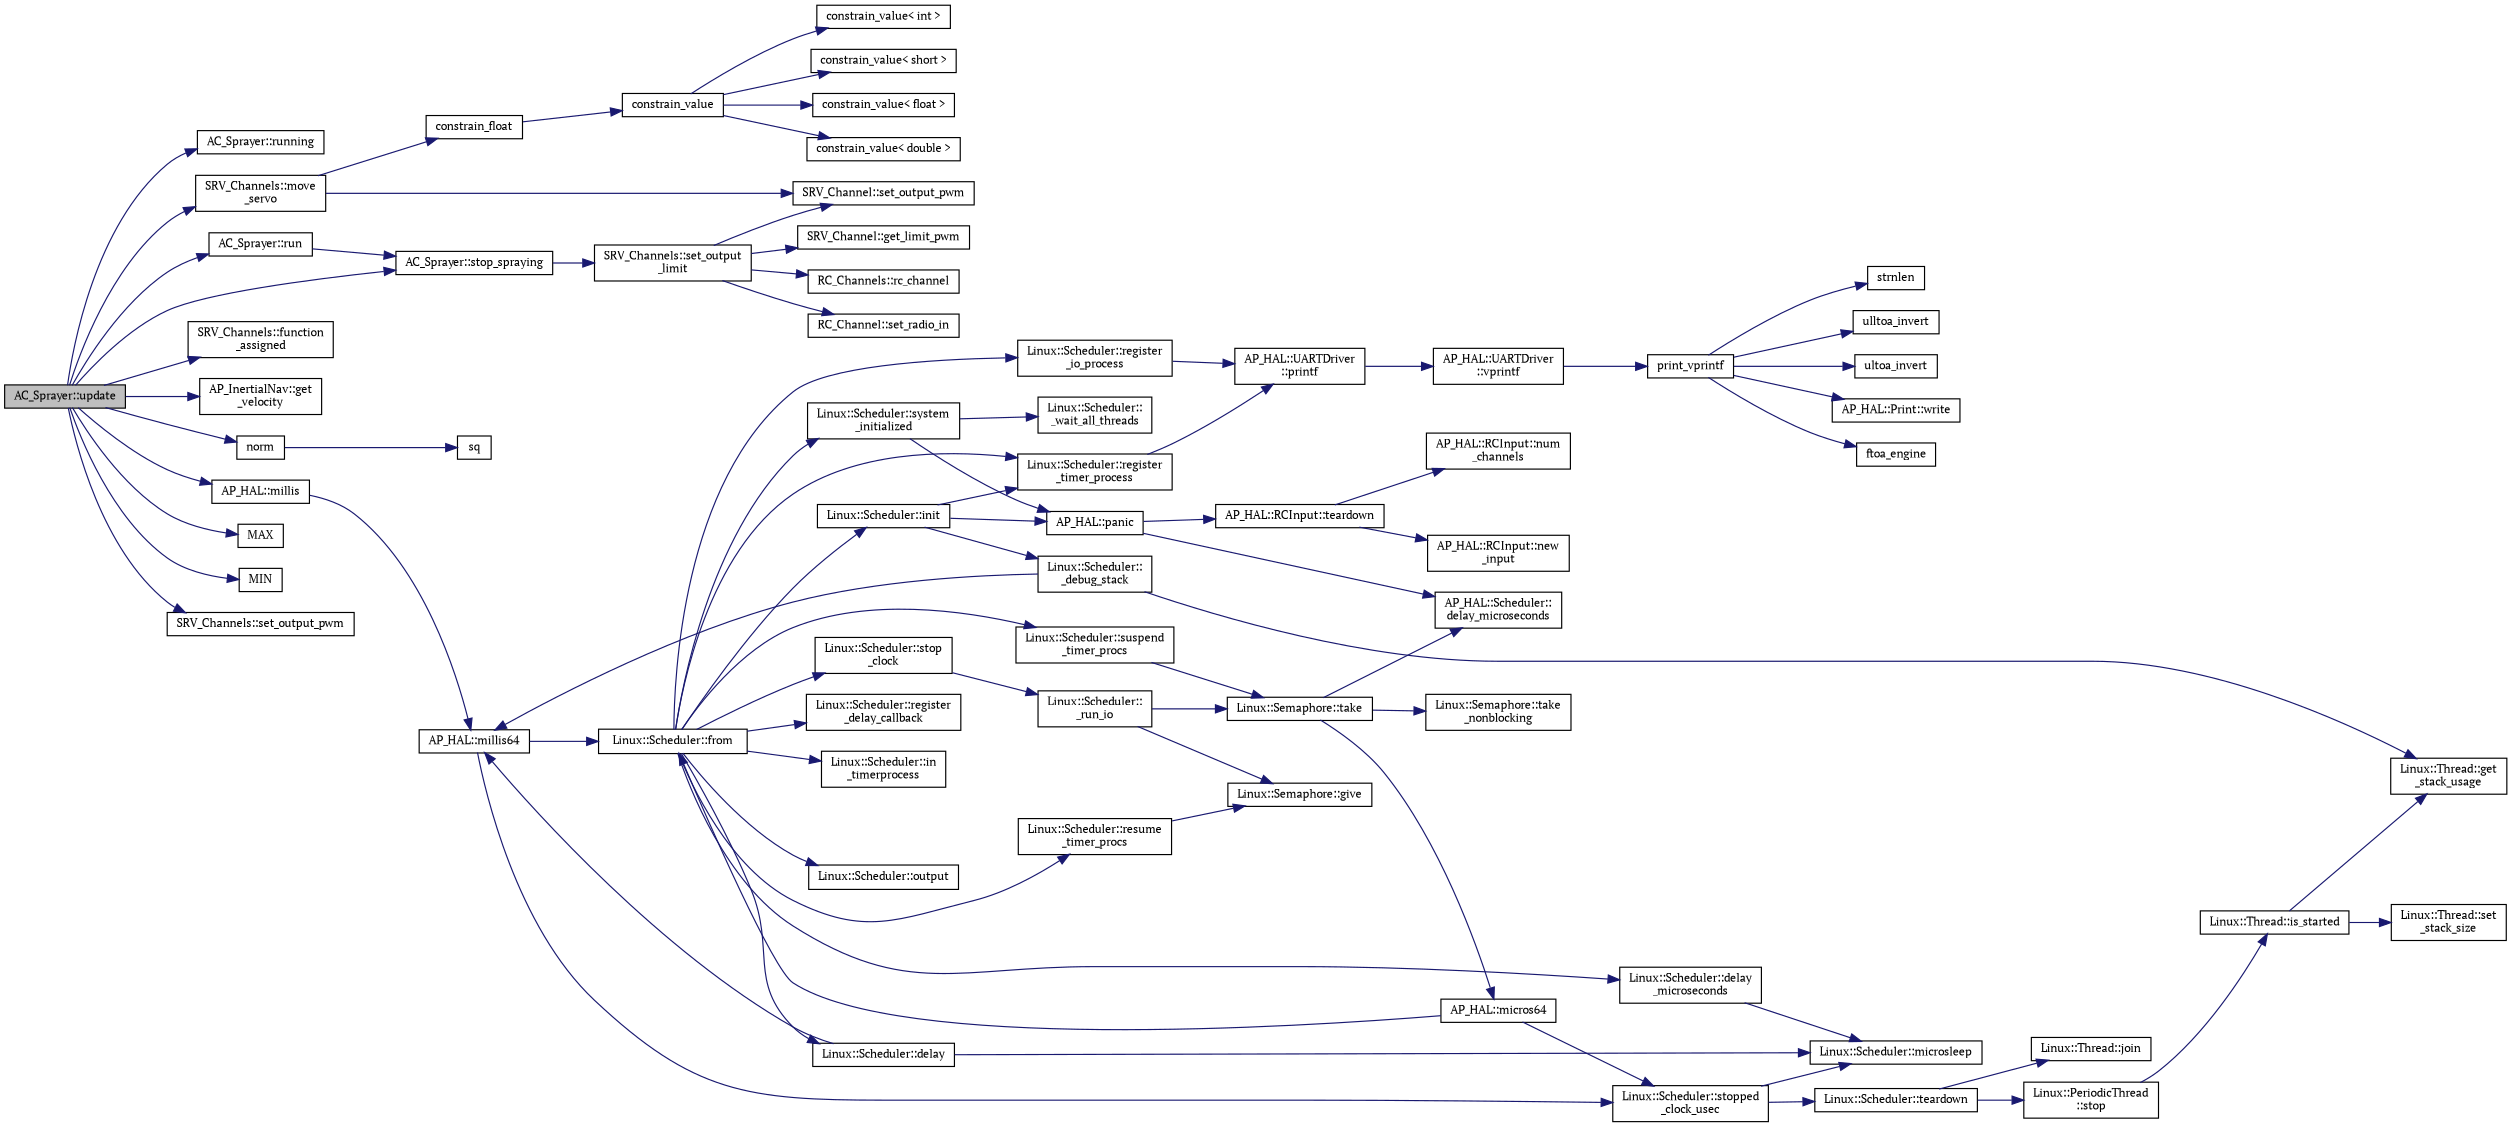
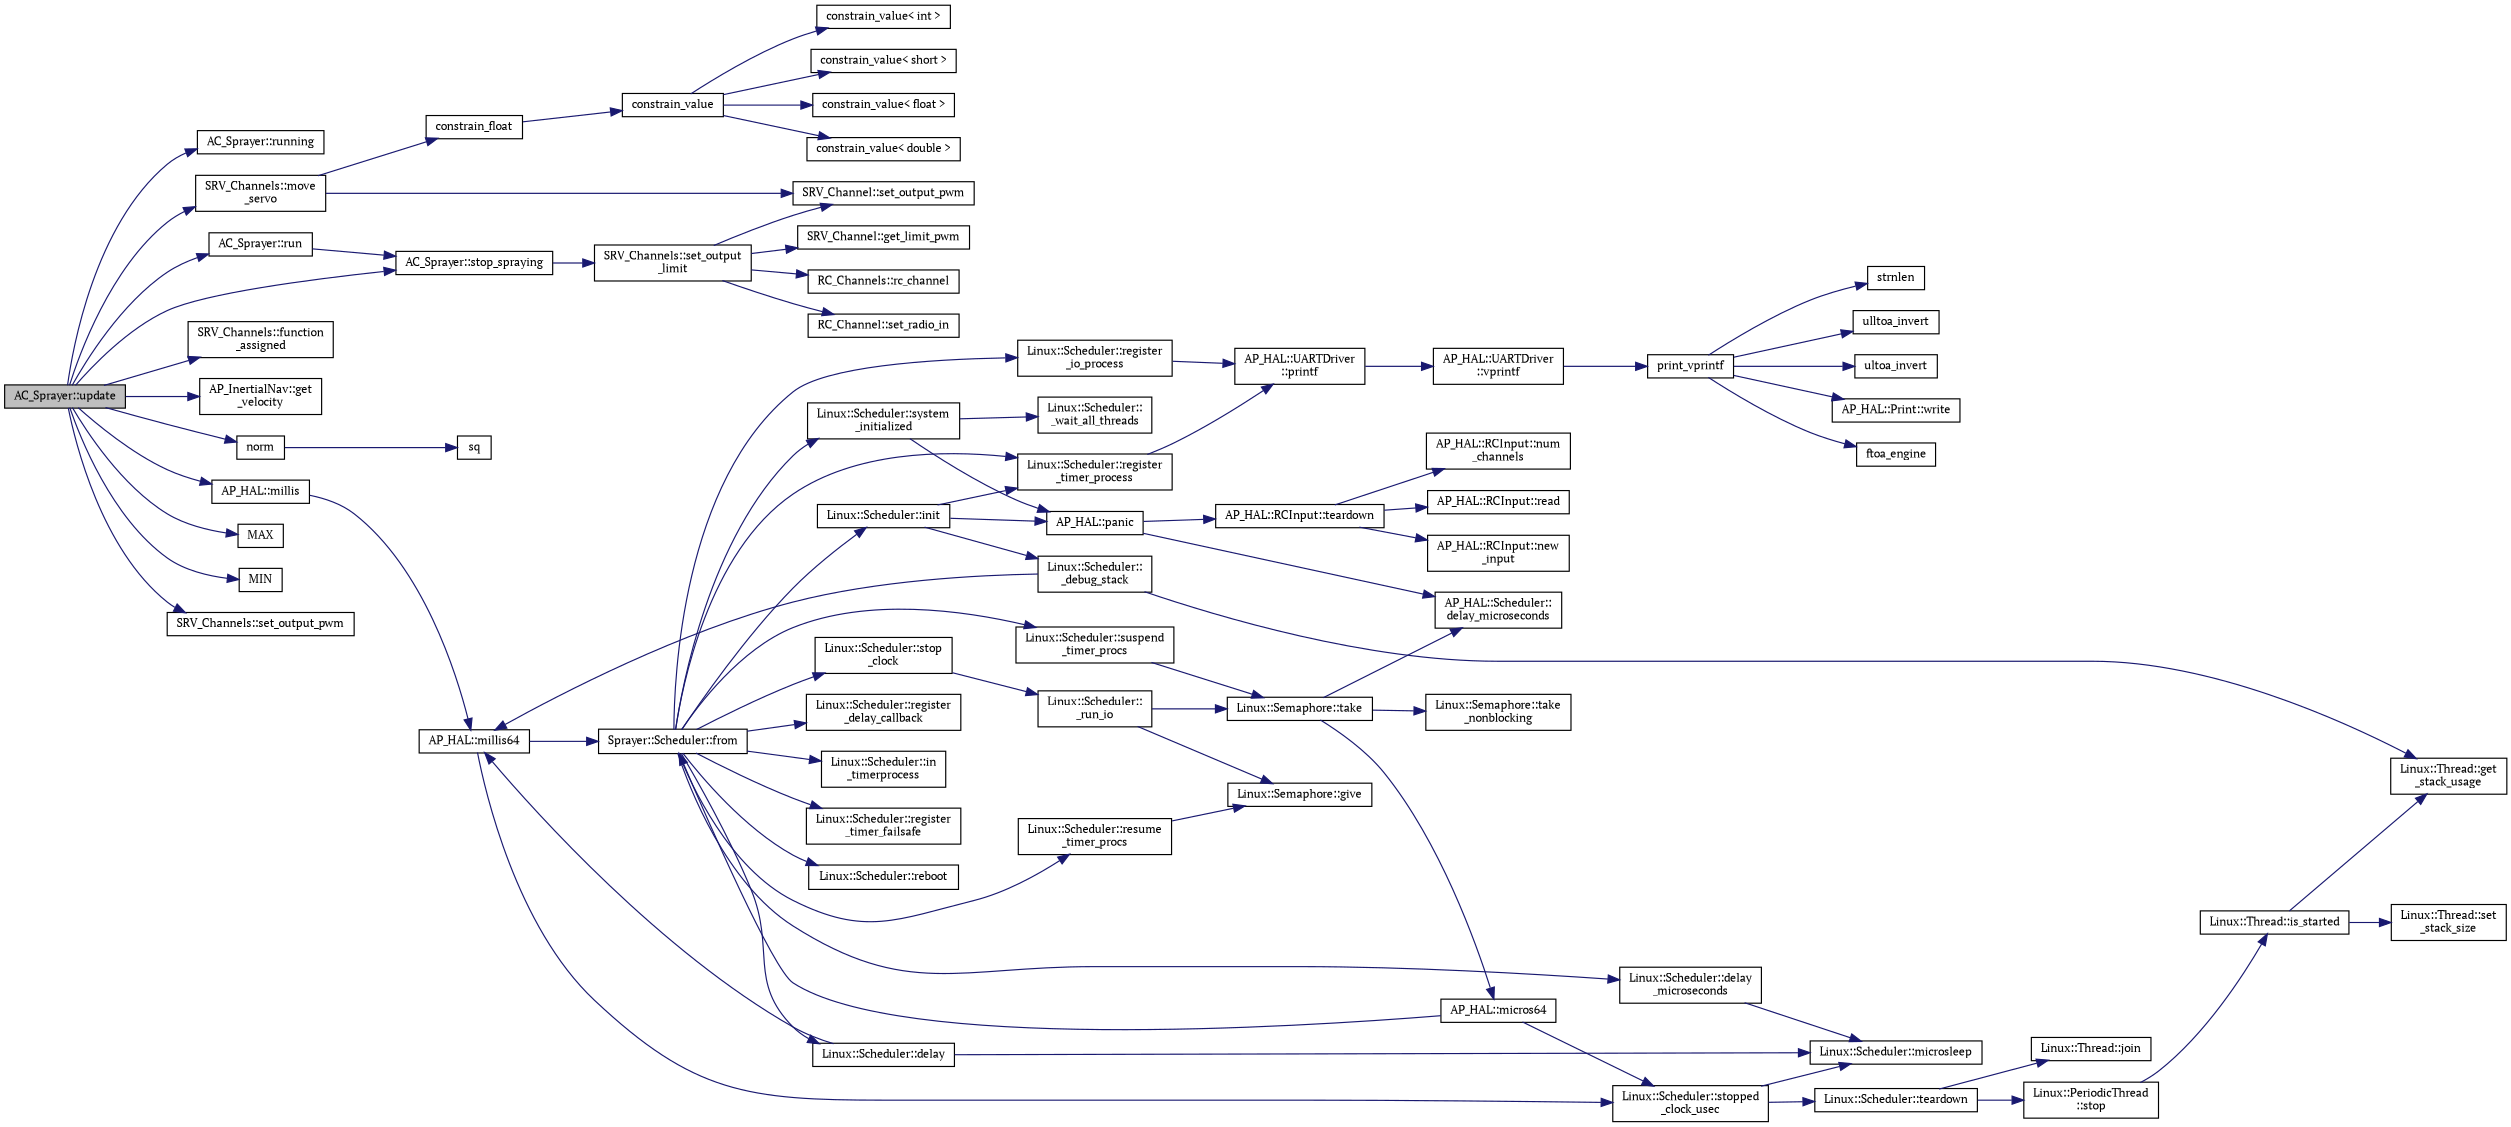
node "AP_HAL::RCInput::read": added
node "Linux::Scheduler::from": label "Linux::Scheduler::from" -> "Sprayer::Scheduler::from"
node "Linux::Scheduler::register _timer_failsafe": added
node "Linux::Scheduler::output": label "Linux::Scheduler::output" -> "Linux::Scheduler::reboot"
